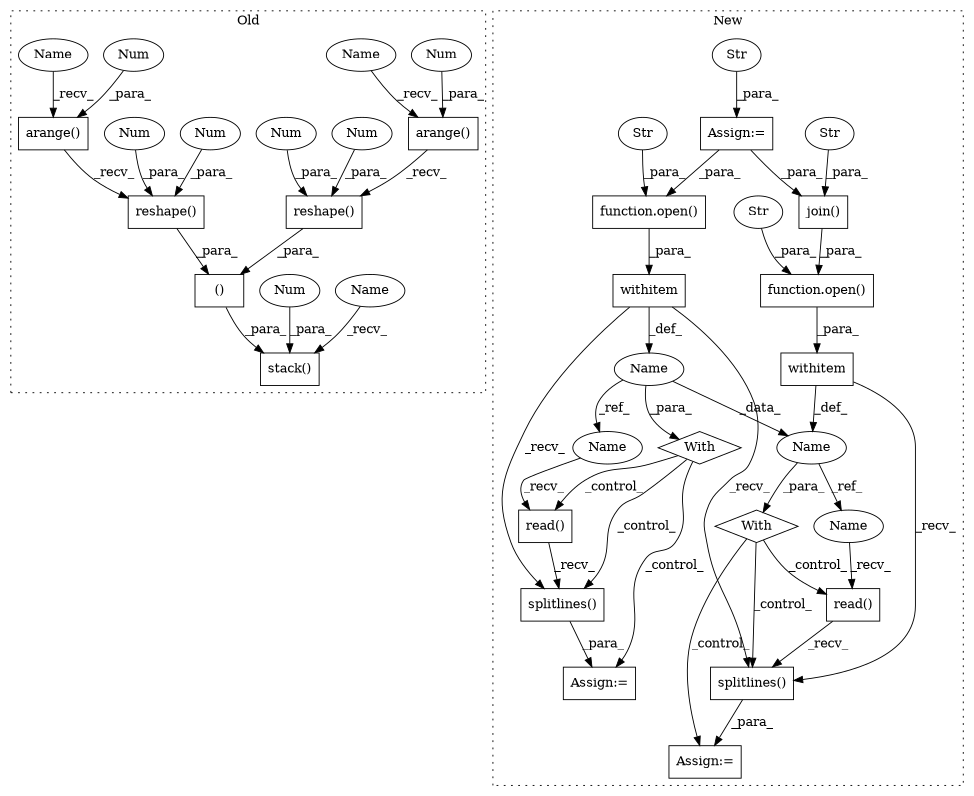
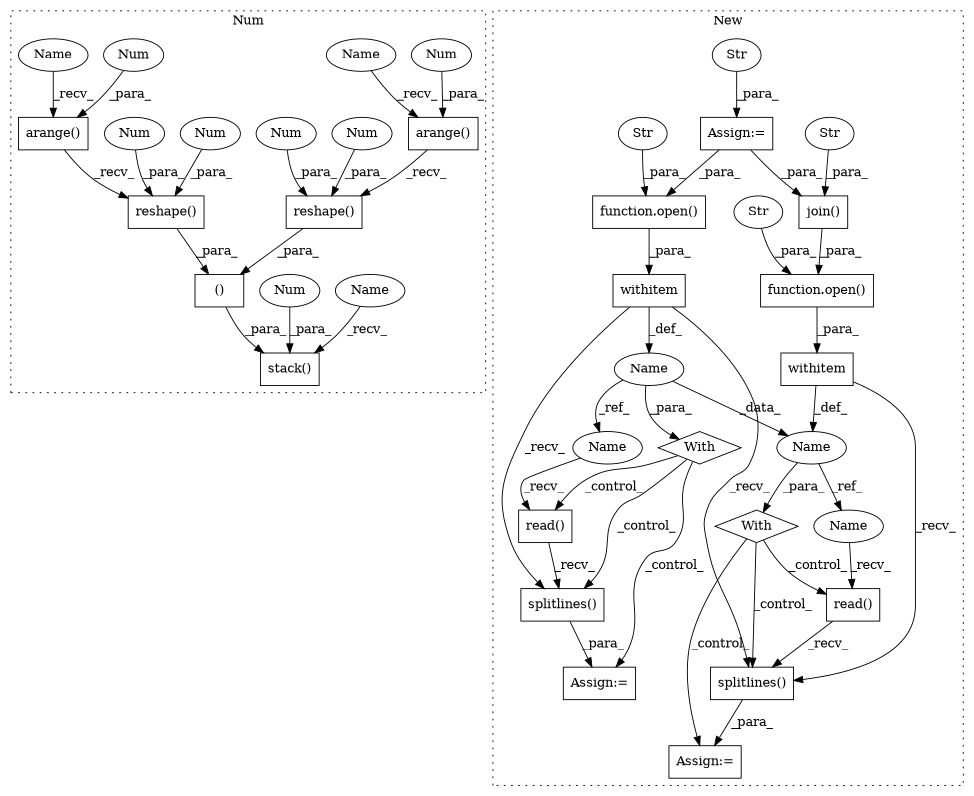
cluster "Old": label "Old" -> "Num"
